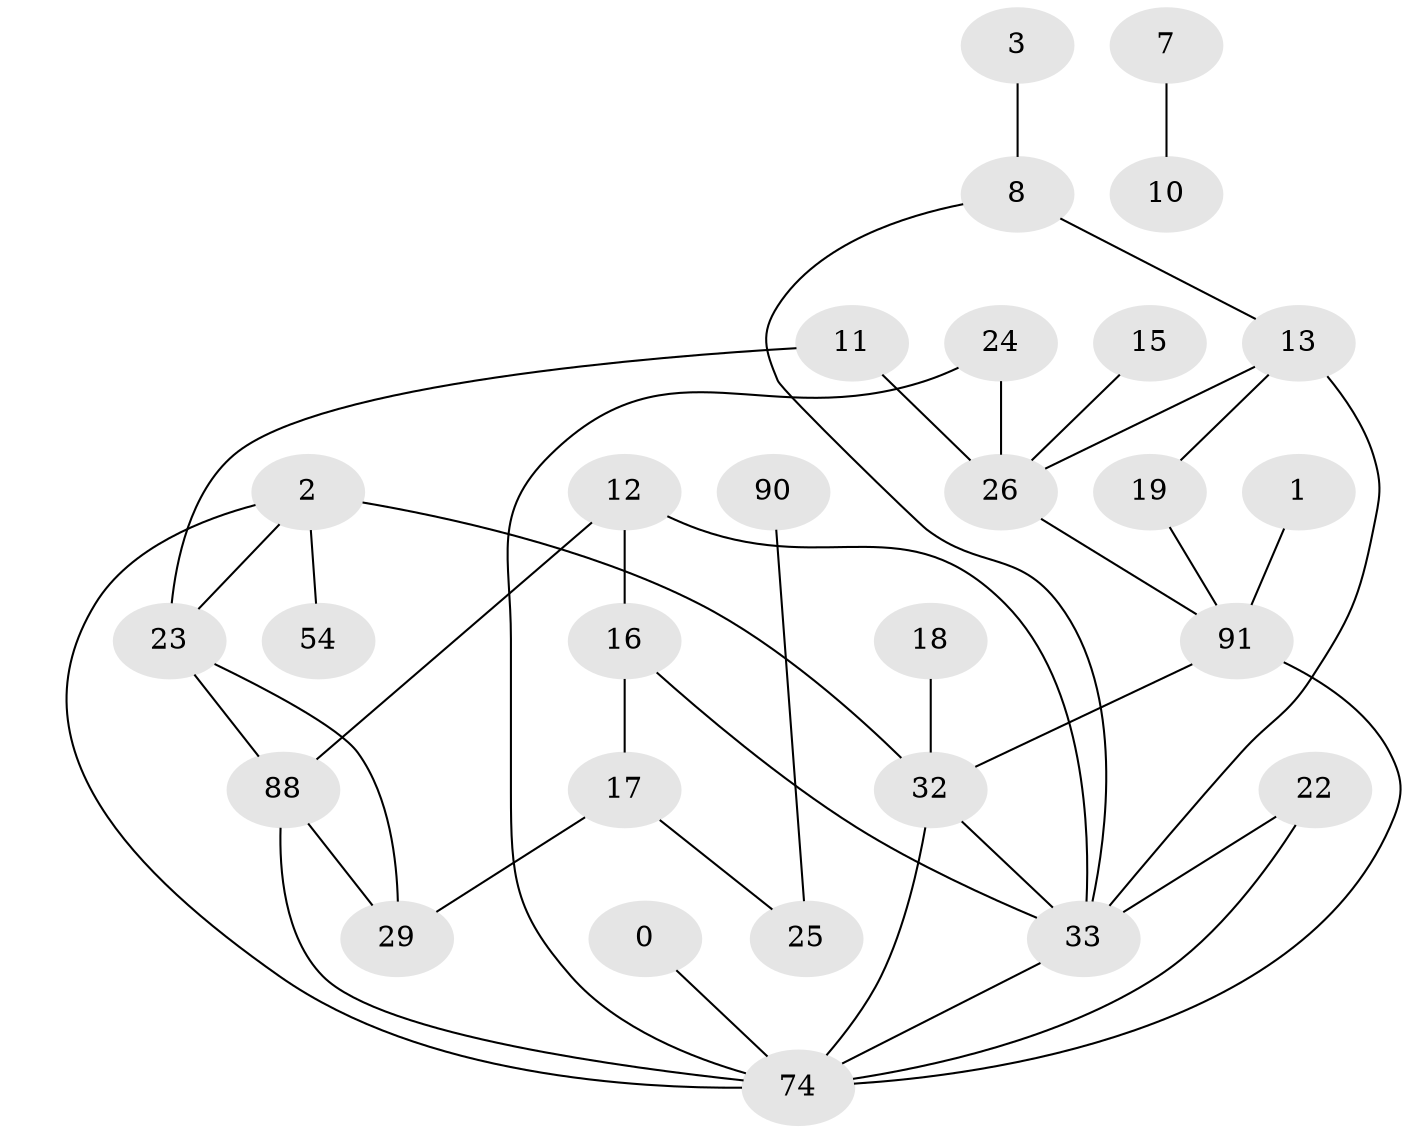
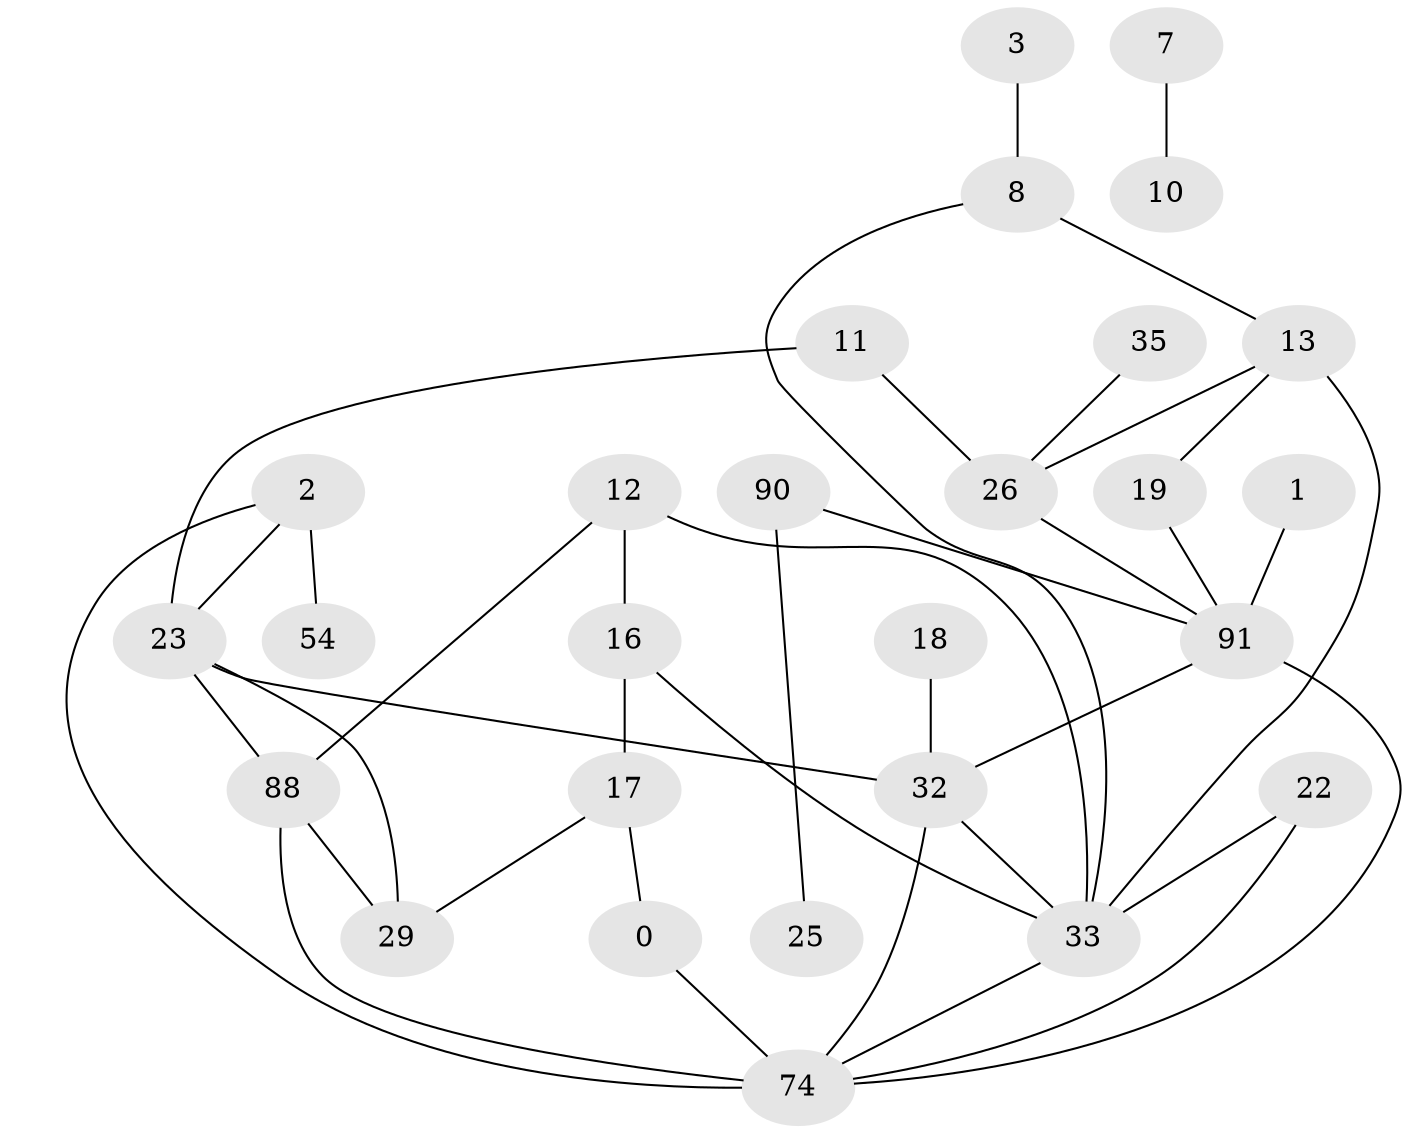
node "24": removed
node "15": label "15" -> "35"
edge "2" -- "32": now "23" -- "32"
edge "90" -- "91": added
edge "17" -- "25": now "17" -- "0"
